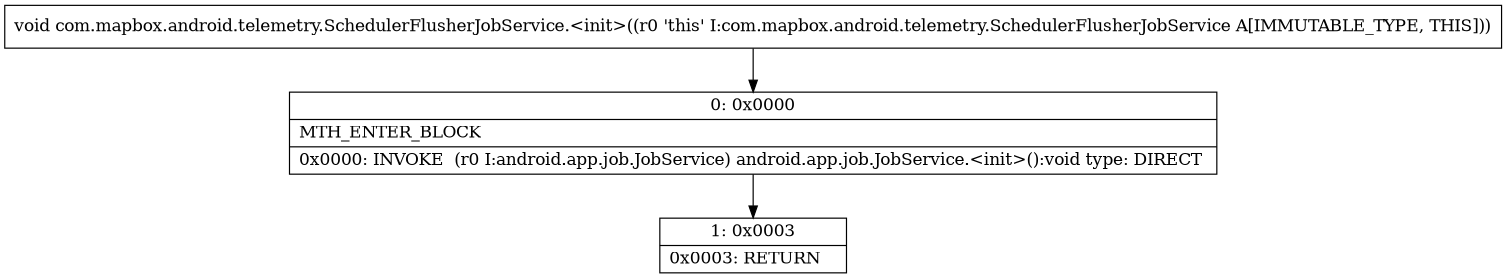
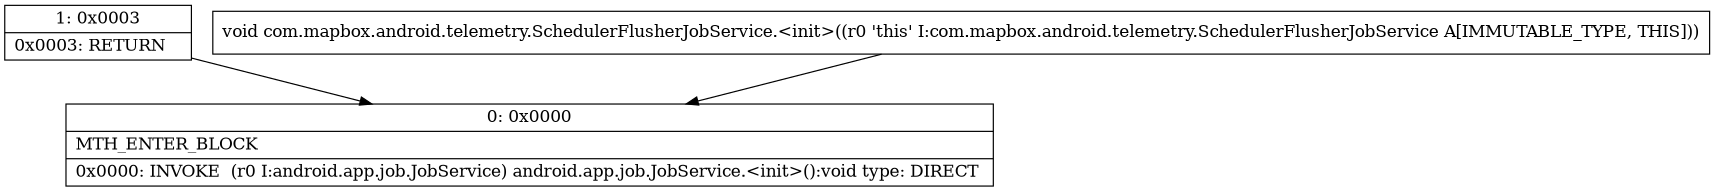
edge "0: 0x0000" -> "1: 0x0003": reversed
